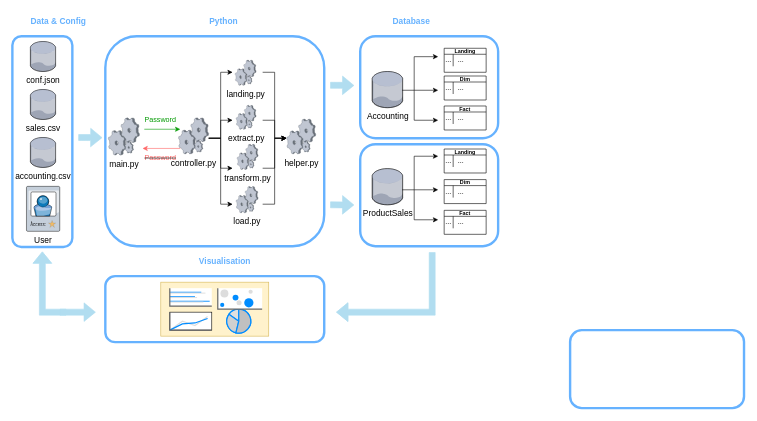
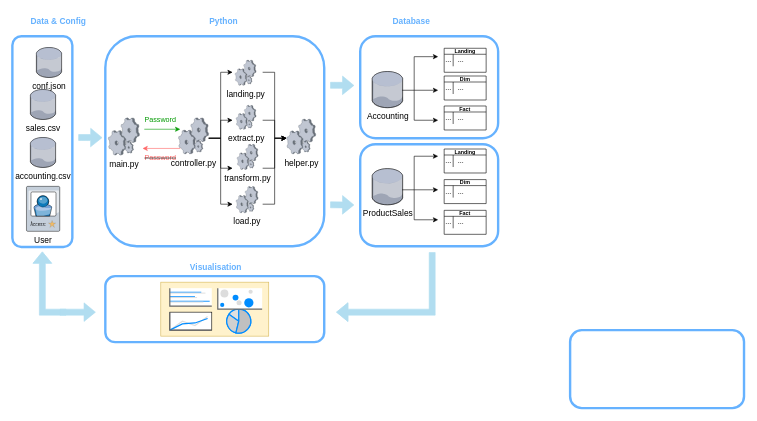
node "conf.json": moved (43, 57) -> (49, 63)
node "Visualisation": moved (225, 261) -> (216, 267)
